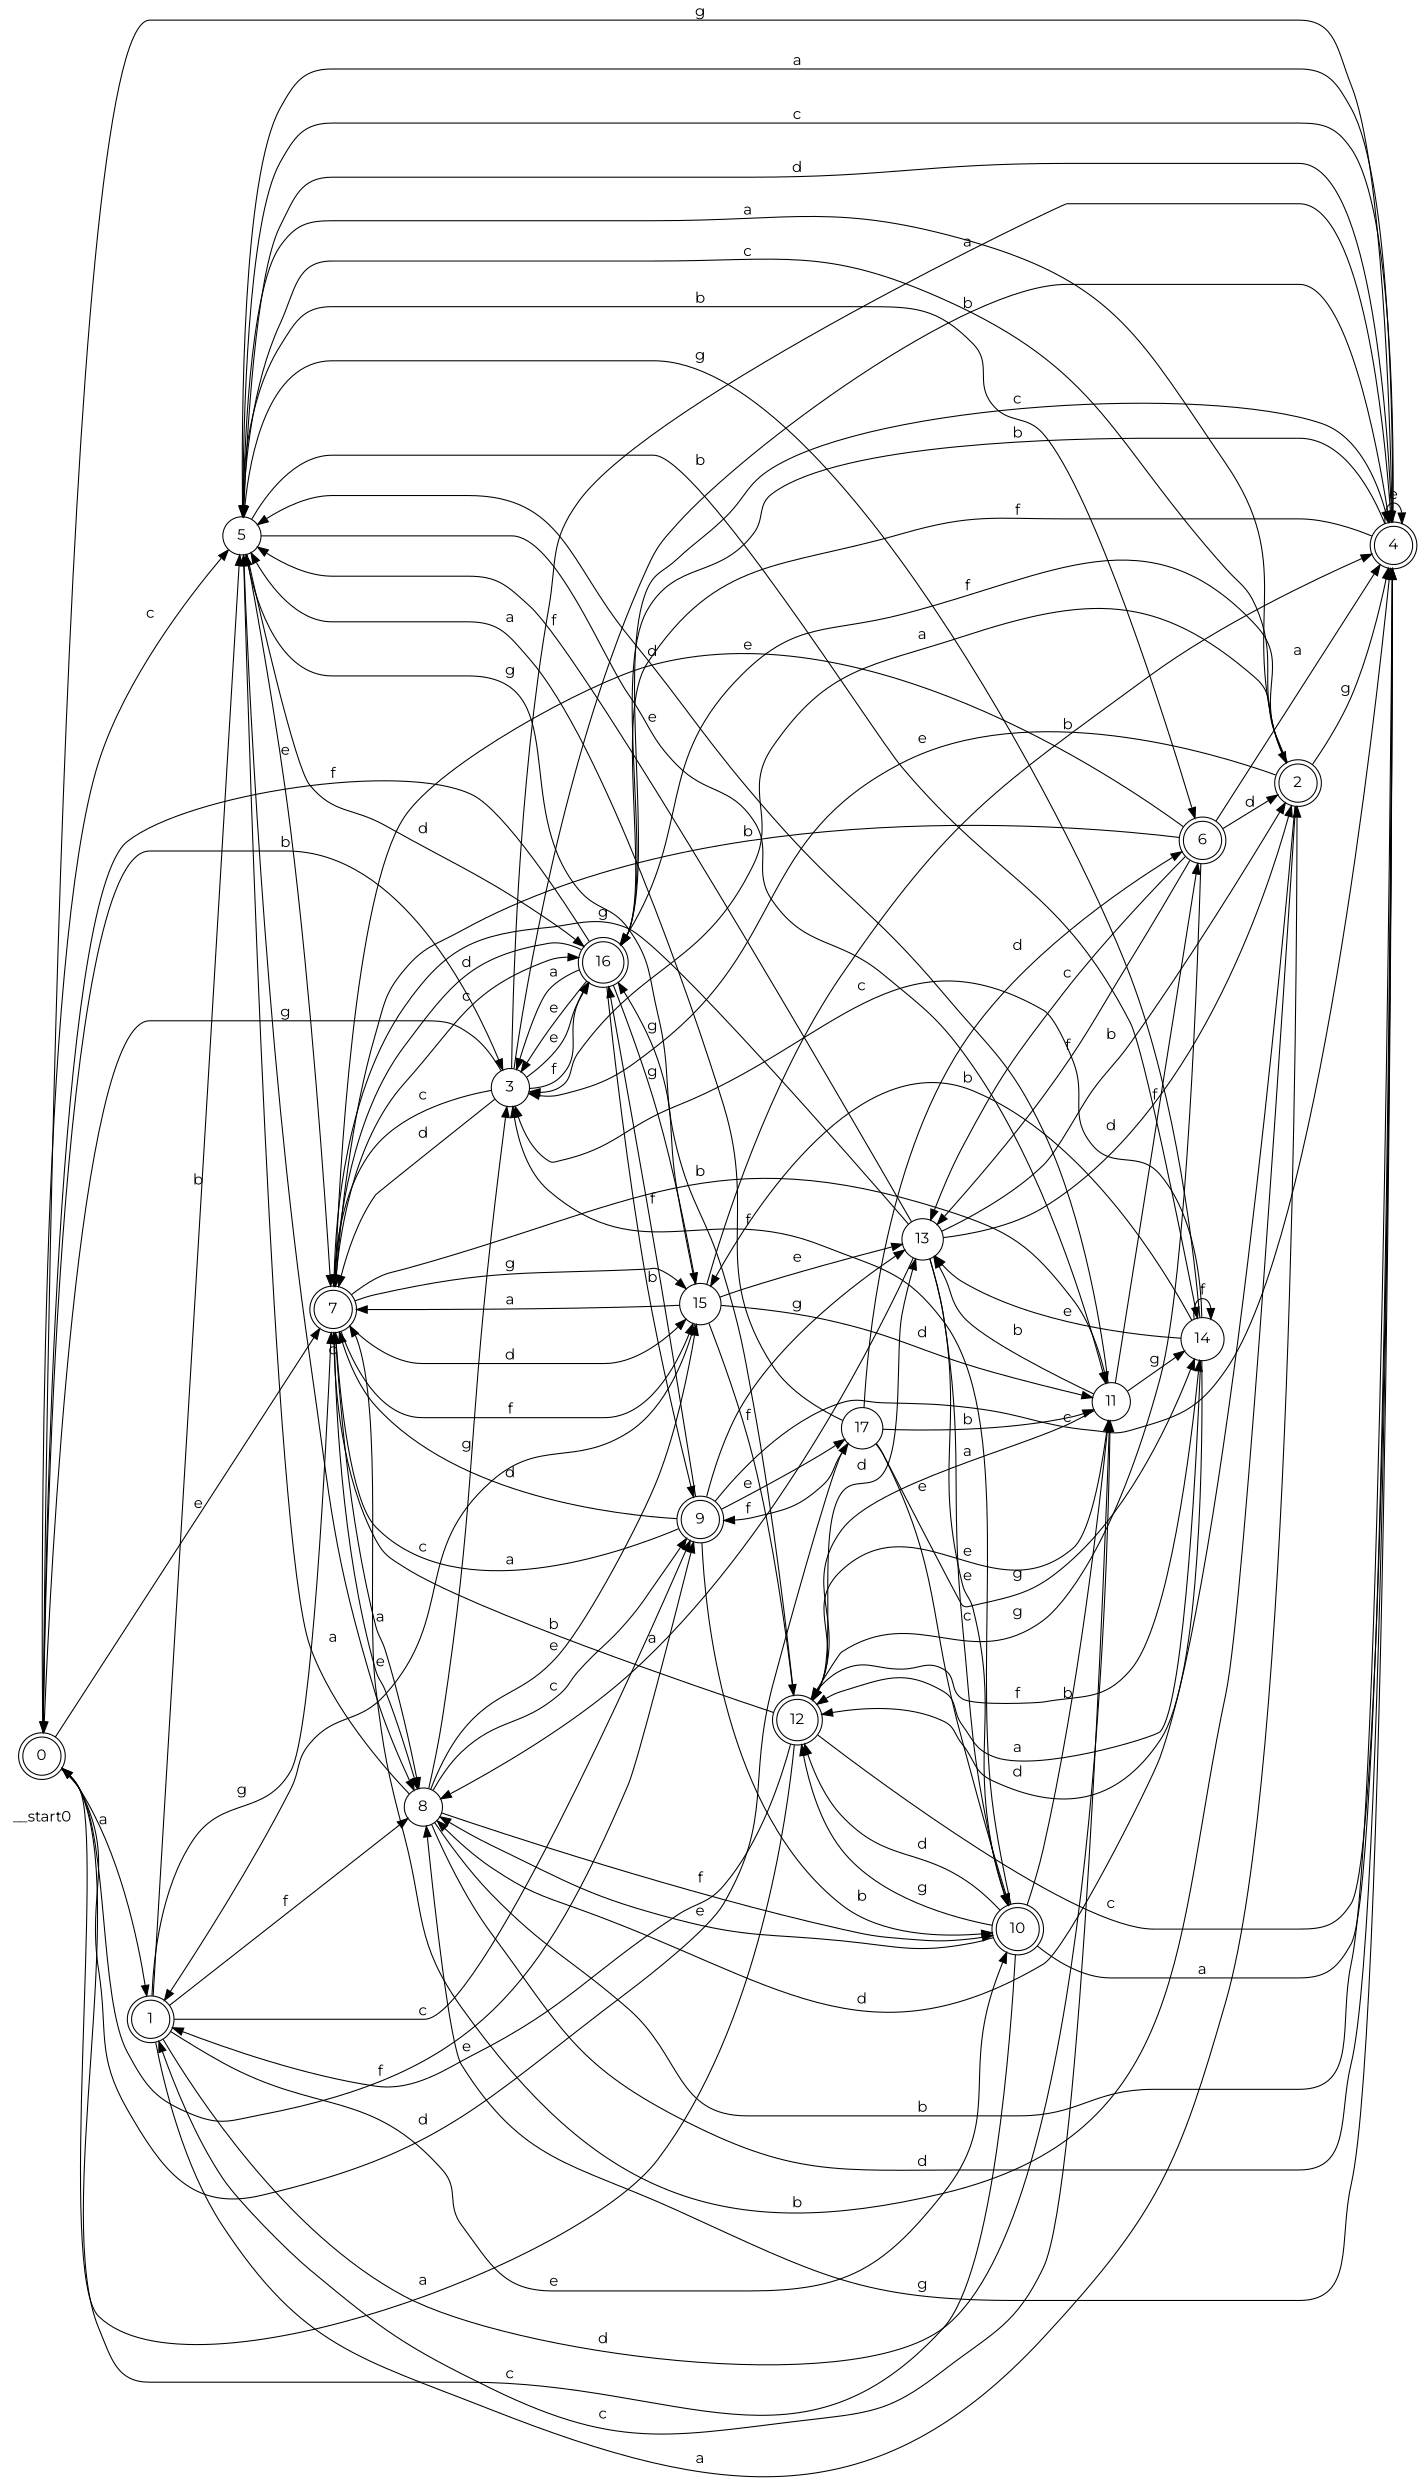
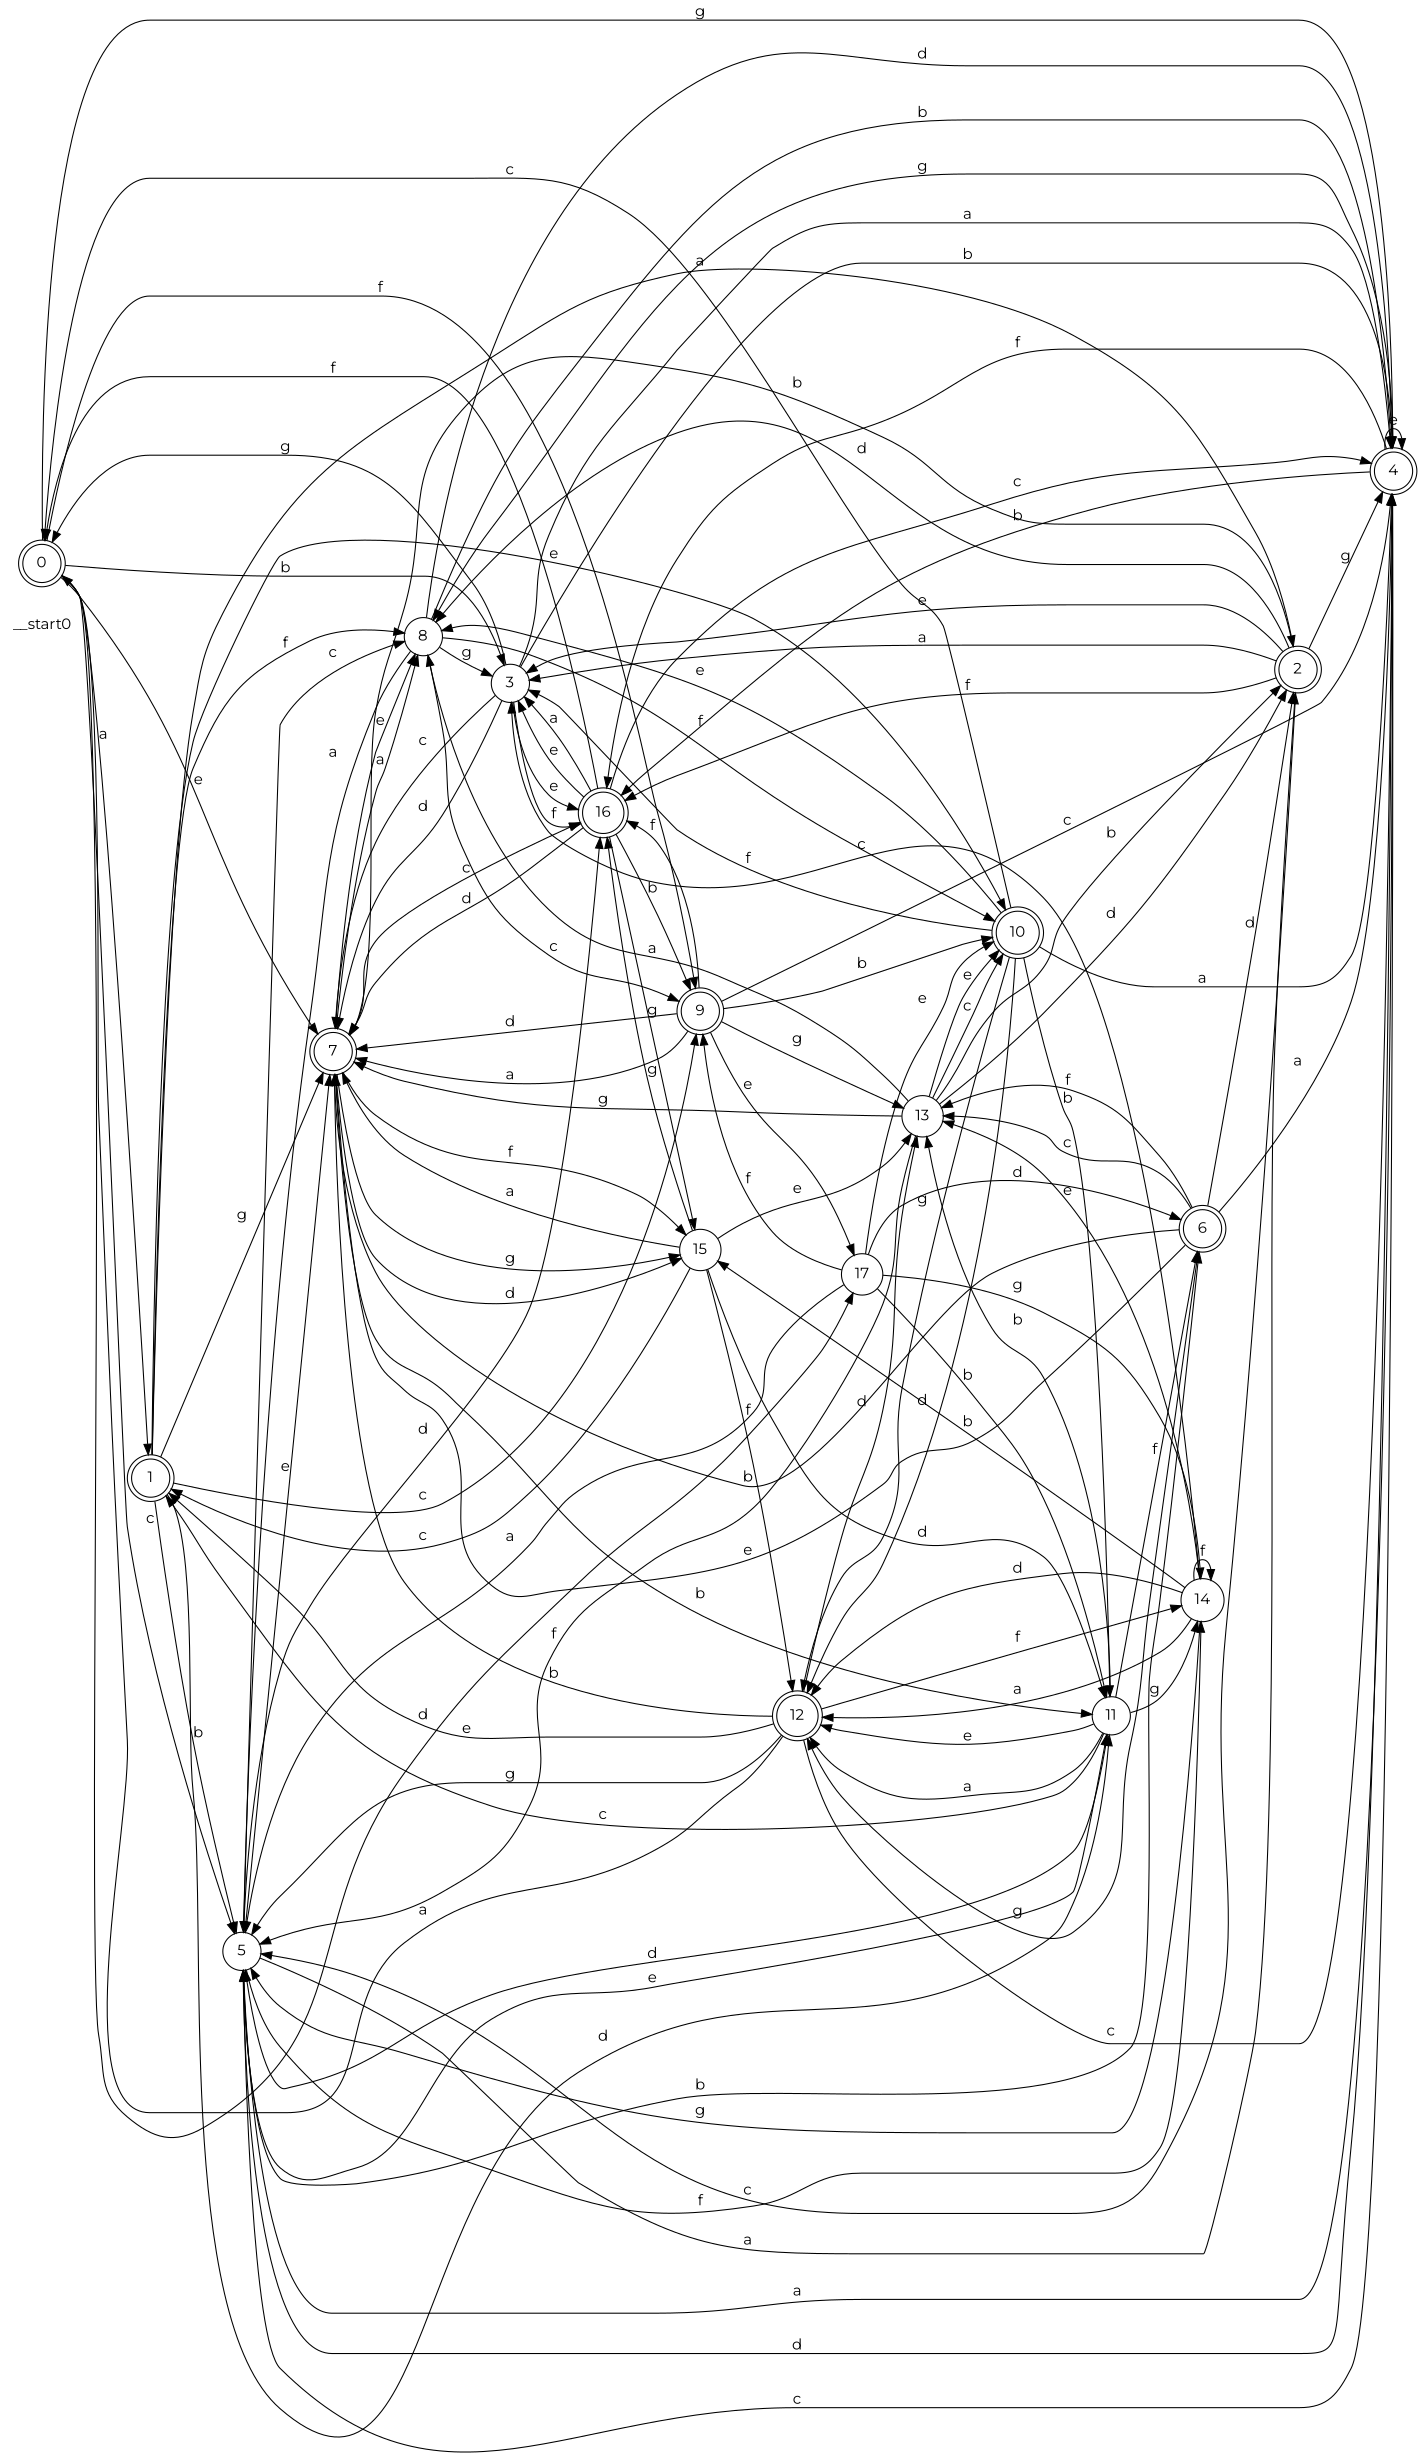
edge "5" -> "14": label "b" -> "f"
edge "15" -> "4": removed, label "b"
edge "8" -> "15": removed, label "e"
